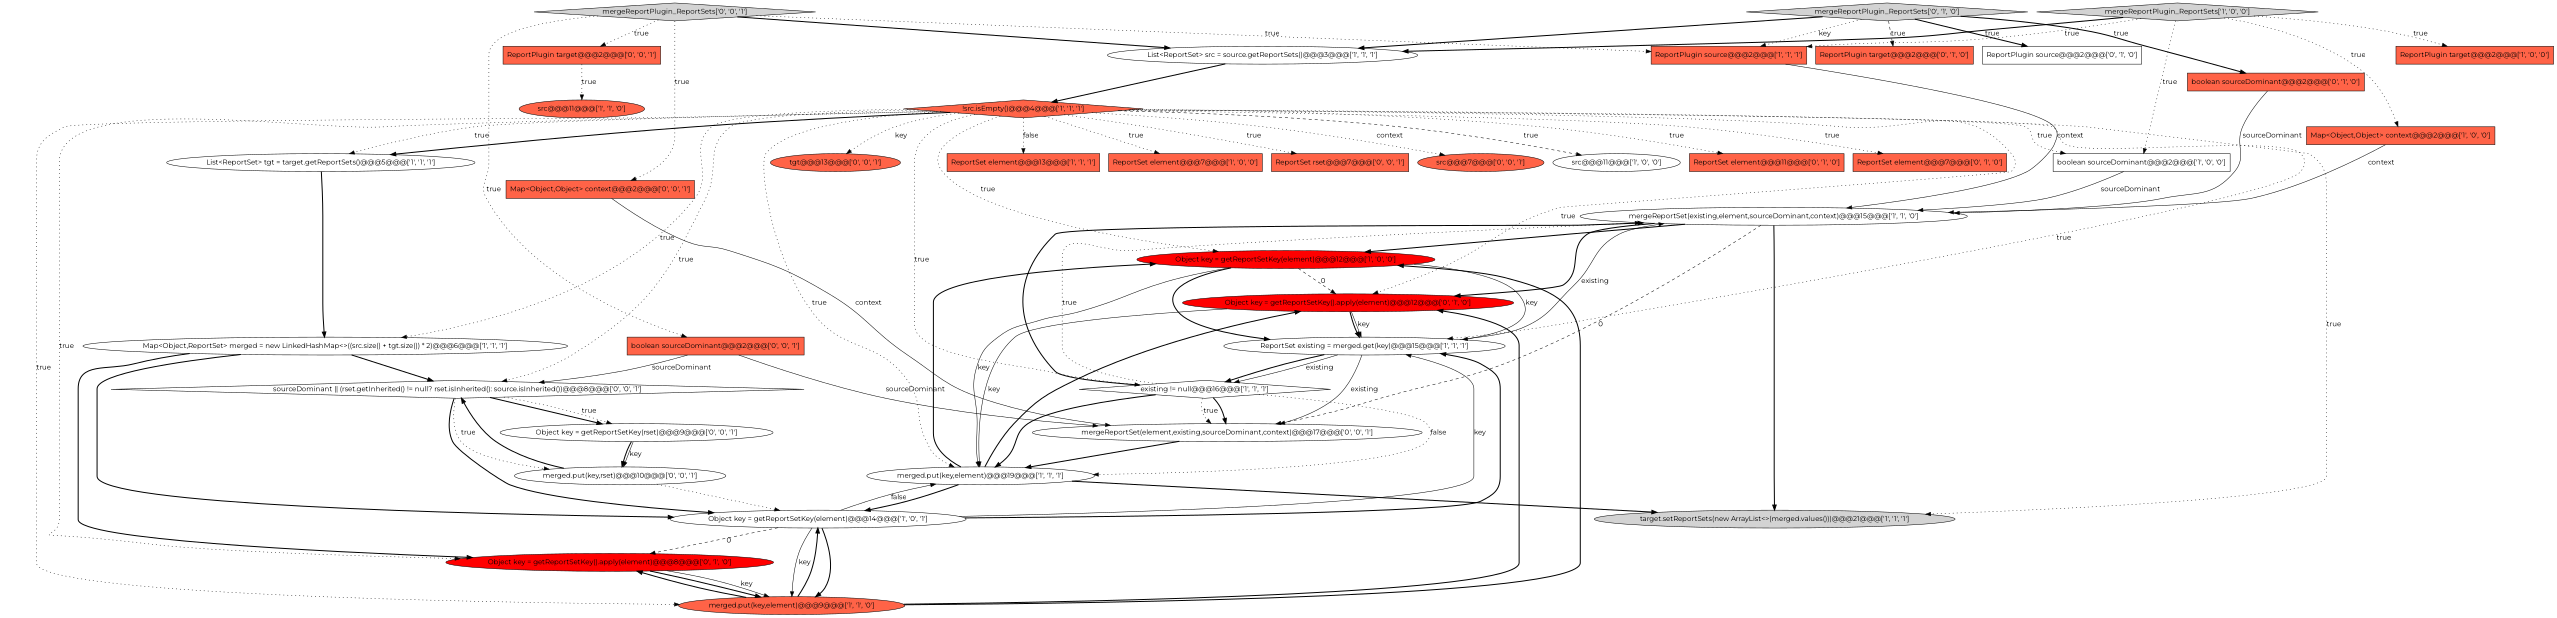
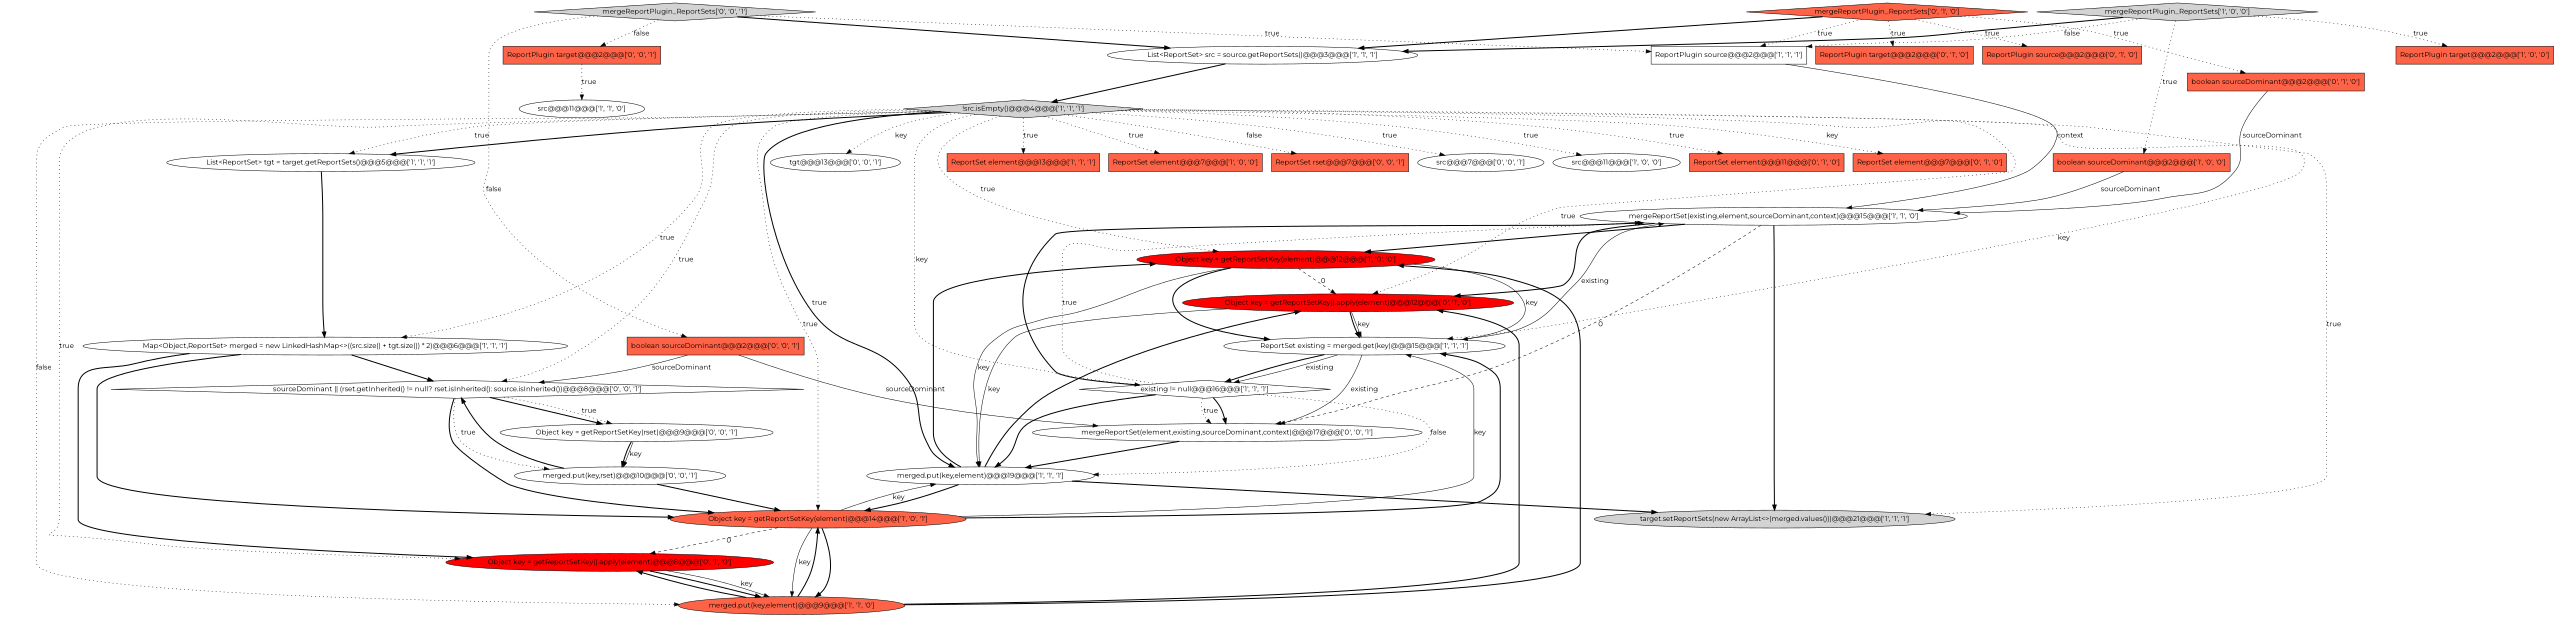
node "mergeReportPlugin_ReportSets['0', '1', '0']": fillcolor lightgray -> tomato
edge "mergeReportPlugin_ReportSets['0', '1', '0']" -> "ReportPlugin target@@@2@@@['0', '1', '0']": style dashed -> dotted
edge "mergeReportPlugin_ReportSets['0', '0', '1']" -> "ReportPlugin target@@@2@@@['0', '0', '1']": label "true" -> "false"
edge "mergeReportPlugin_ReportSets['0', '1', '0']" -> "ReportPlugin source@@@2@@@['1', '1', '1']": label "key" -> "true"
edge "mergeReportPlugin_ReportSets['0', '1', '0']" -> "ReportPlugin source@@@2@@@['0', '1', '0']": style bold -> dotted
edge "mergeReportPlugin_ReportSets['1', '0', '0']" -> "ReportPlugin source@@@2@@@['1', '1', '1']": label "true" -> "false"
edge "mergeReportPlugin_ReportSets['0', '1', '0']" -> "boolean sourceDominant@@@2@@@['0', '1', '0']": style bold -> dotted
node "ReportPlugin source@@@2@@@['1', '1', '1']": fillcolor tomato -> white
node "ReportPlugin source@@@2@@@['0', '1', '0']": fillcolor white -> tomato
node "src@@@11@@@['1', '1', '0']": fillcolor tomato -> white
node "!src.isEmpty()@@@4@@@['1', '1', '1']": fillcolor tomato -> lightgray
edge "!src.isEmpty()@@@4@@@['1', '1', '1']" -> "boolean sourceDominant@@@2@@@['1', '0', '0']": now "!src.isEmpty()@@@4@@@['1', '1', '1']" -> "Object key = getReportSetKey(element)@@@14@@@['1', '0', '1']"
edge "!src.isEmpty()@@@4@@@['1', '1', '1']" -> "src@@@11@@@['1', '0', '0']": style dashed -> dotted
edge "!src.isEmpty()@@@4@@@['1', '1', '1']" -> "ReportSet element@@@13@@@['1', '1', '1']": label "false" -> "true"
edge "!src.isEmpty()@@@4@@@['1', '1', '1']" -> "ReportSet rset@@@7@@@['0', '0', '1']": label "true" -> "false"
edge "!src.isEmpty()@@@4@@@['1', '1', '1']" -> "src@@@7@@@['0', '0', '1']": label "context" -> "true"
edge "!src.isEmpty()@@@4@@@['1', '1', '1']" -> "ReportSet element@@@7@@@['0', '1', '0']": label "true" -> "key"
node "Map<Object,Object> context@@@2@@@['1', '0', '0']": removed
node "tgt@@@13@@@['0', '0', '1']": fillcolor tomato -> white
node "src@@@7@@@['0', '0', '1']": fillcolor tomato -> white
node "boolean sourceDominant@@@2@@@['1', '0', '0']": fillcolor white -> tomato
edge "mergeReportPlugin_ReportSets['0', '0', '1']" -> "boolean sourceDominant@@@2@@@['0', '0', '1']": label "true" -> "false"
node "Map<Object,Object> context@@@2@@@['0', '0', '1']": removed
edge "!src.isEmpty()@@@4@@@['1', '1', '1']" -> "ReportSet existing = merged.get(key)@@@15@@@['1', '1', '1']": label "true" -> "key"
edge "!src.isEmpty()@@@4@@@['1', '1', '1']" -> "merged.put(key,element)@@@19@@@['1', '1', '1']": style dotted -> bold
edge "!src.isEmpty()@@@4@@@['1', '1', '1']" -> "existing != null@@@16@@@['1', '1', '1']": label "true" -> "key"
edge "!src.isEmpty()@@@4@@@['1', '1', '1']" -> "merged.put(key,element)@@@9@@@['1', '1', '0']": label "true" -> "false"
edge "merged.put(key,rset)@@@10@@@['0', '0', '1']" -> "Object key = getReportSetKey(element)@@@14@@@['1', '0', '1']": style dotted -> bold
edge "Object key = getReportSetKey(element)@@@14@@@['1', '0', '1']" -> "merged.put(key,element)@@@19@@@['1', '1', '1']": label "false" -> "key"
node "Object key = getReportSetKey(element)@@@14@@@['1', '0', '1']": fillcolor white -> tomato
